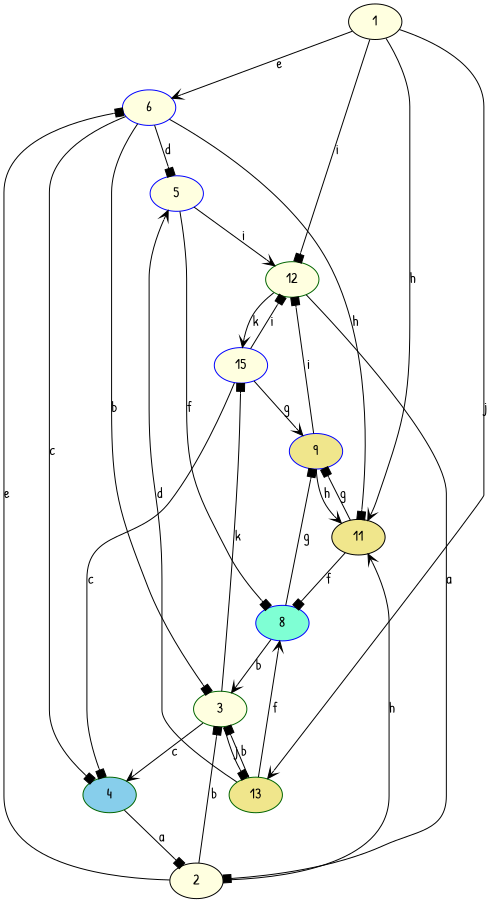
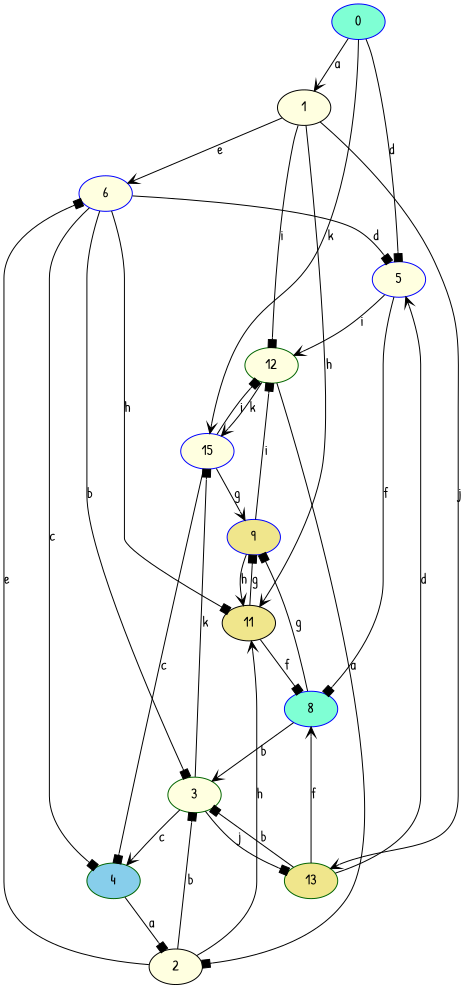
node "0": added
